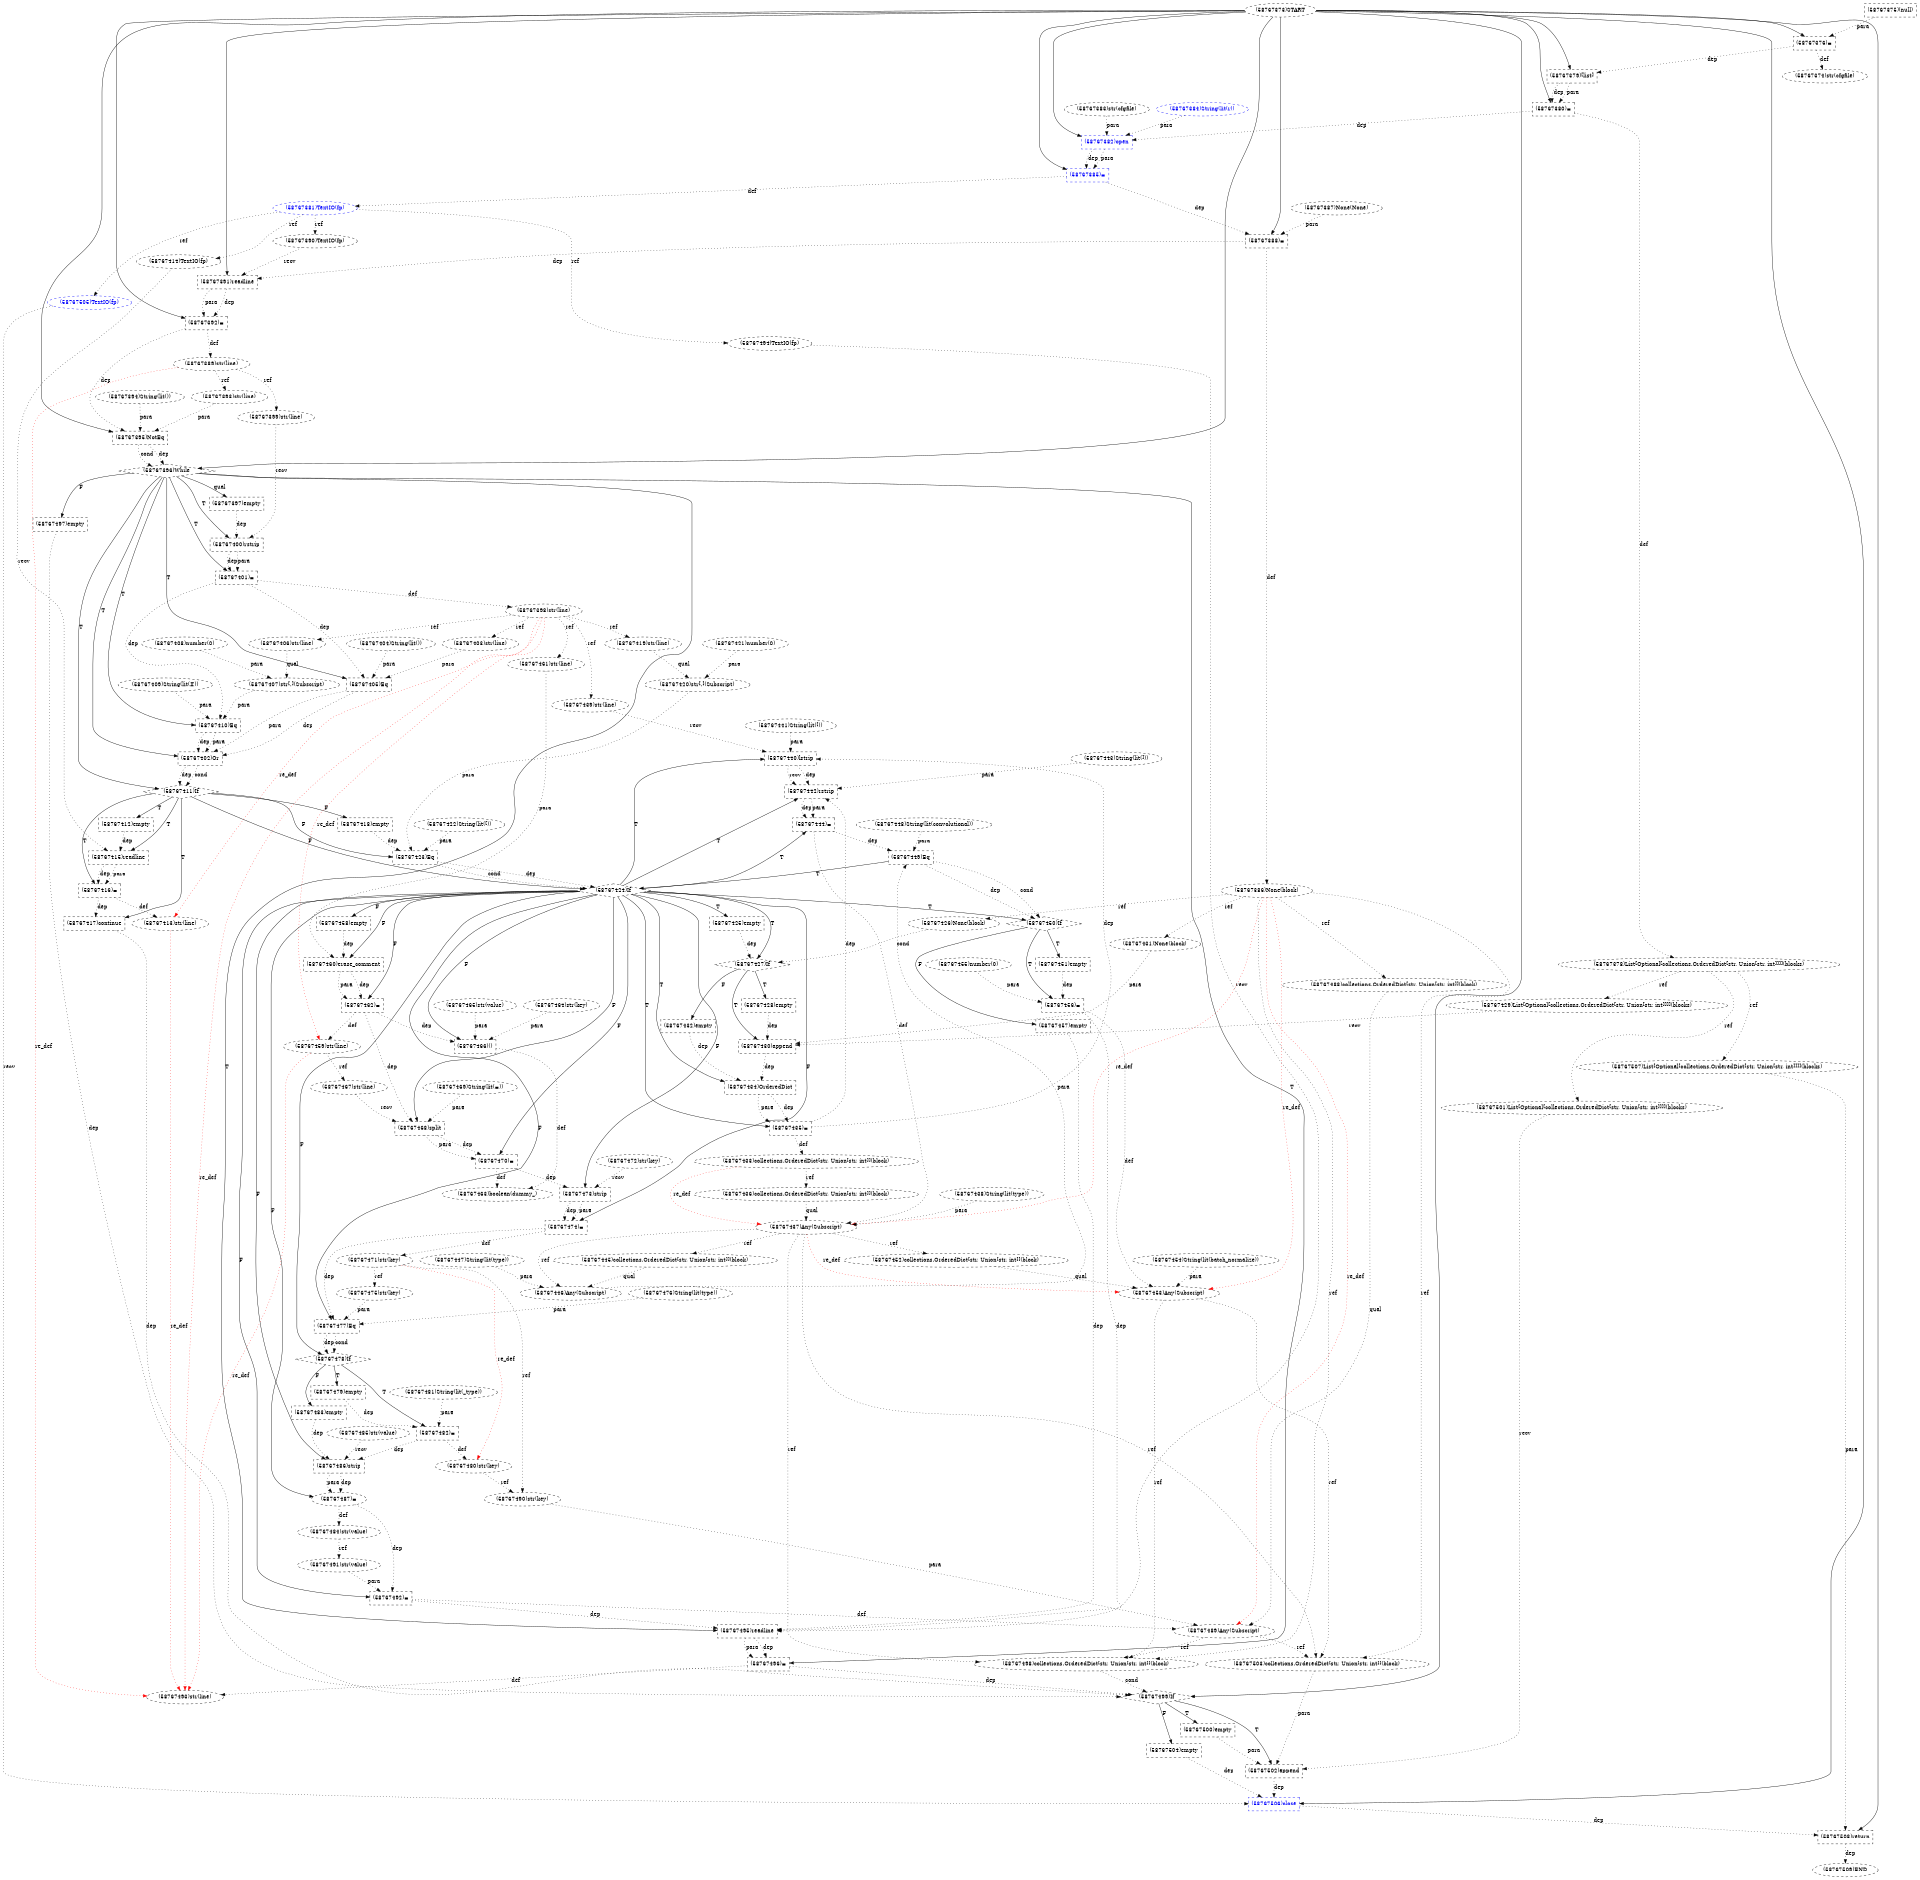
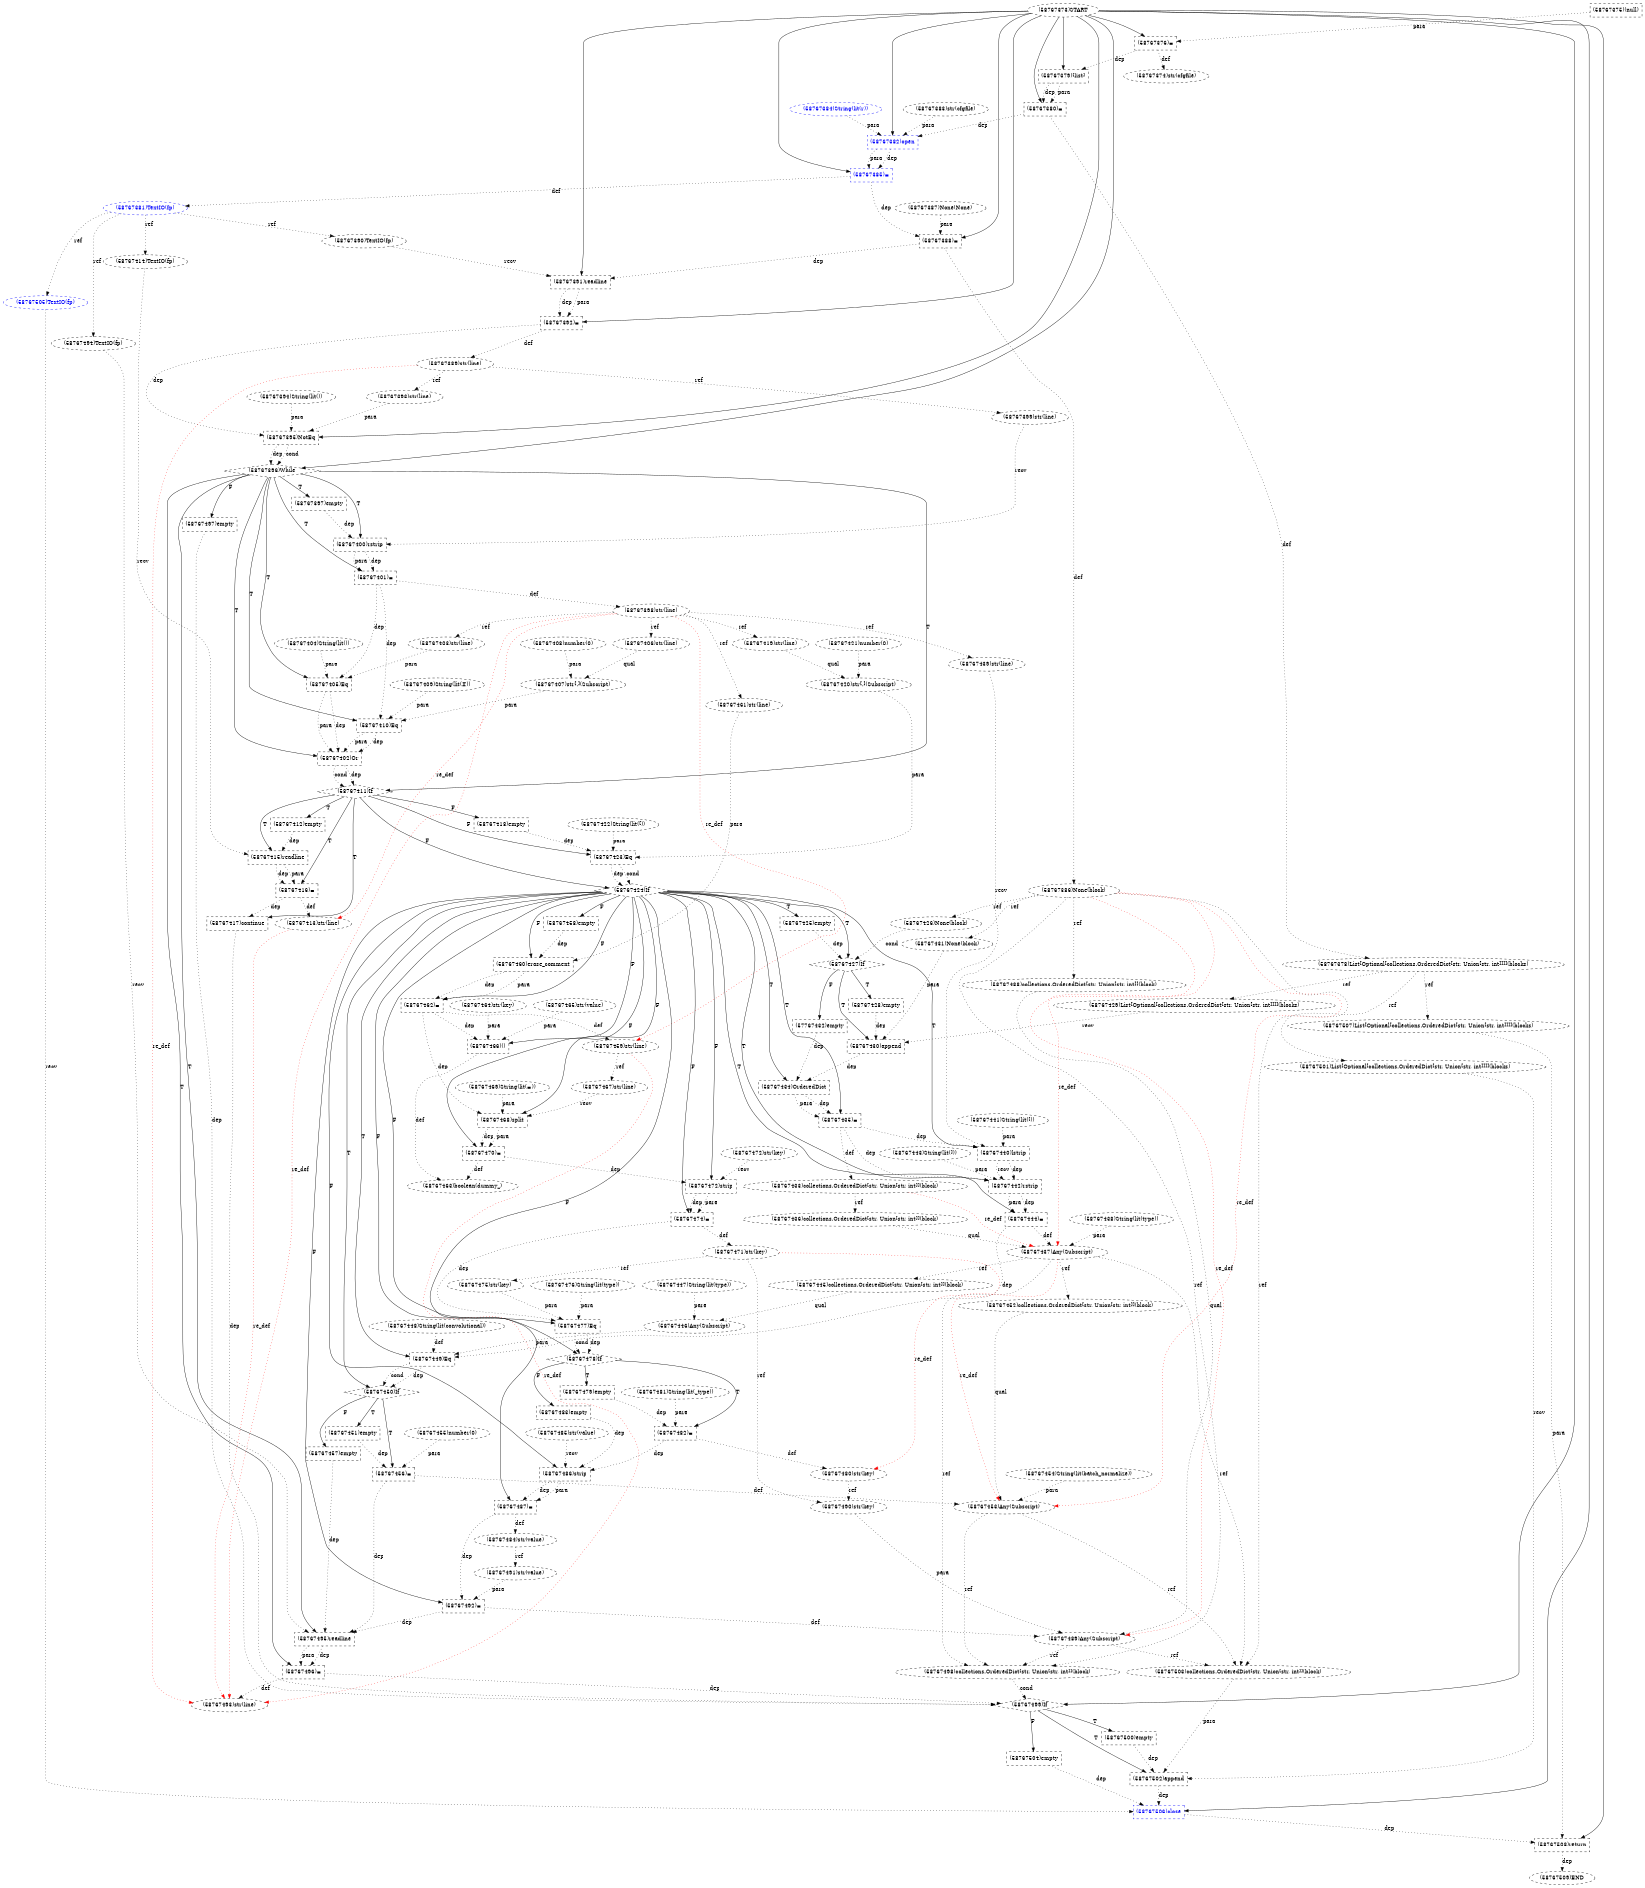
edge "(58767396)While" -> "(58767397)empty": label "qual" -> "T"
edge "(58767448)String(lit(convolutional))" -> "(58767449)Eq": label "para" -> "def"
edge "(58767449)Eq" -> "(58767424)If": reversed
node "(58767432)empty": label "(58767432)empty" -> "(57767432)empty"
node "(58767473)strip": label "(58767473)strip" -> "(58767472)strip"
edge "(58767437)Any(Subscript)" -> "(58767446)Any(Subscript)": removed, label "ref"
node "(58767487)=": shape ellipse -> box
edge "(58767500)empty" -> "(58767502)append": label "para" -> "dep"
